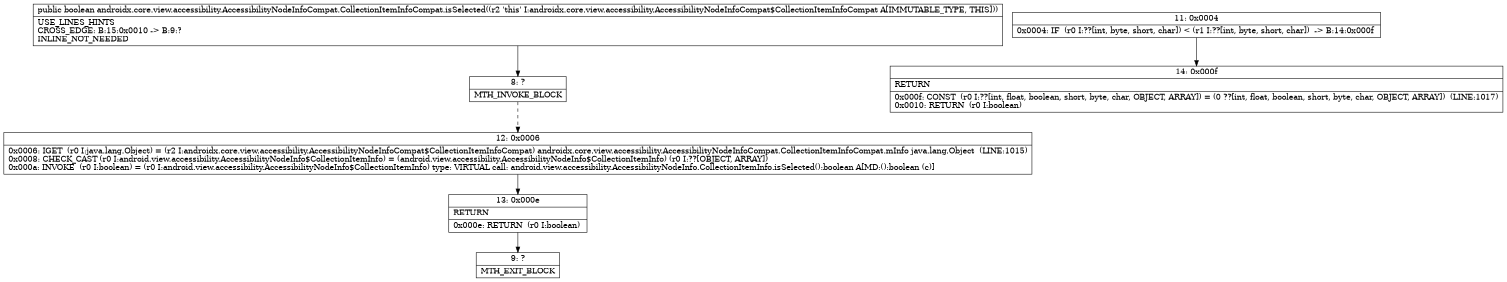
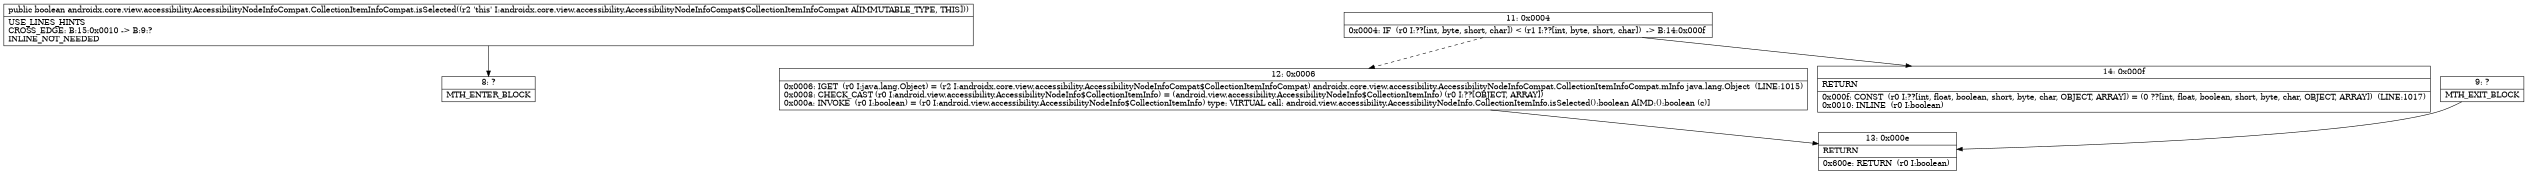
node "8: ?": text "MTH_INVOKE_BLOCK" -> "MTH_ENTER_BLOCK"
node "14: 0x000f": text "0x0010: RETURN  (r0 I:boolean)" -> "0x0010: INLINE  (r0 I:boolean)"
edge "8: ?" -> "12: 0x0006": now "11: 0x0004" -> "12: 0x0006"
node "13: 0x000e": text "0x000e: RETURN  (r0 I:boolean)" -> "0x600e: RETURN  (r0 I:boolean)"
edge "13: 0x000e" -> "9: ?": reversed
